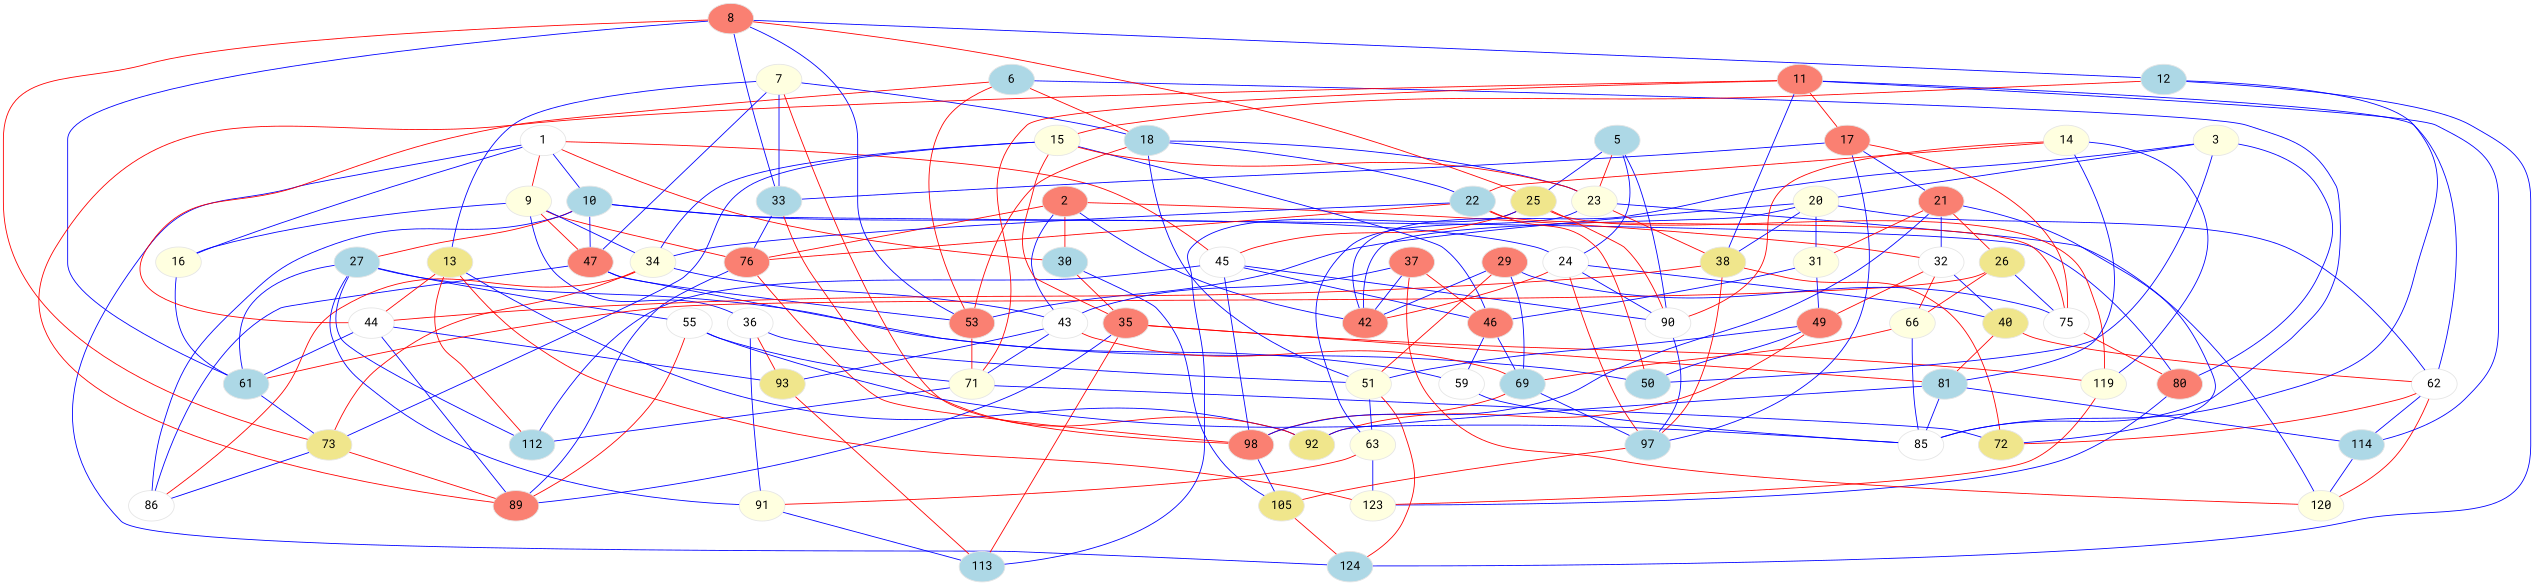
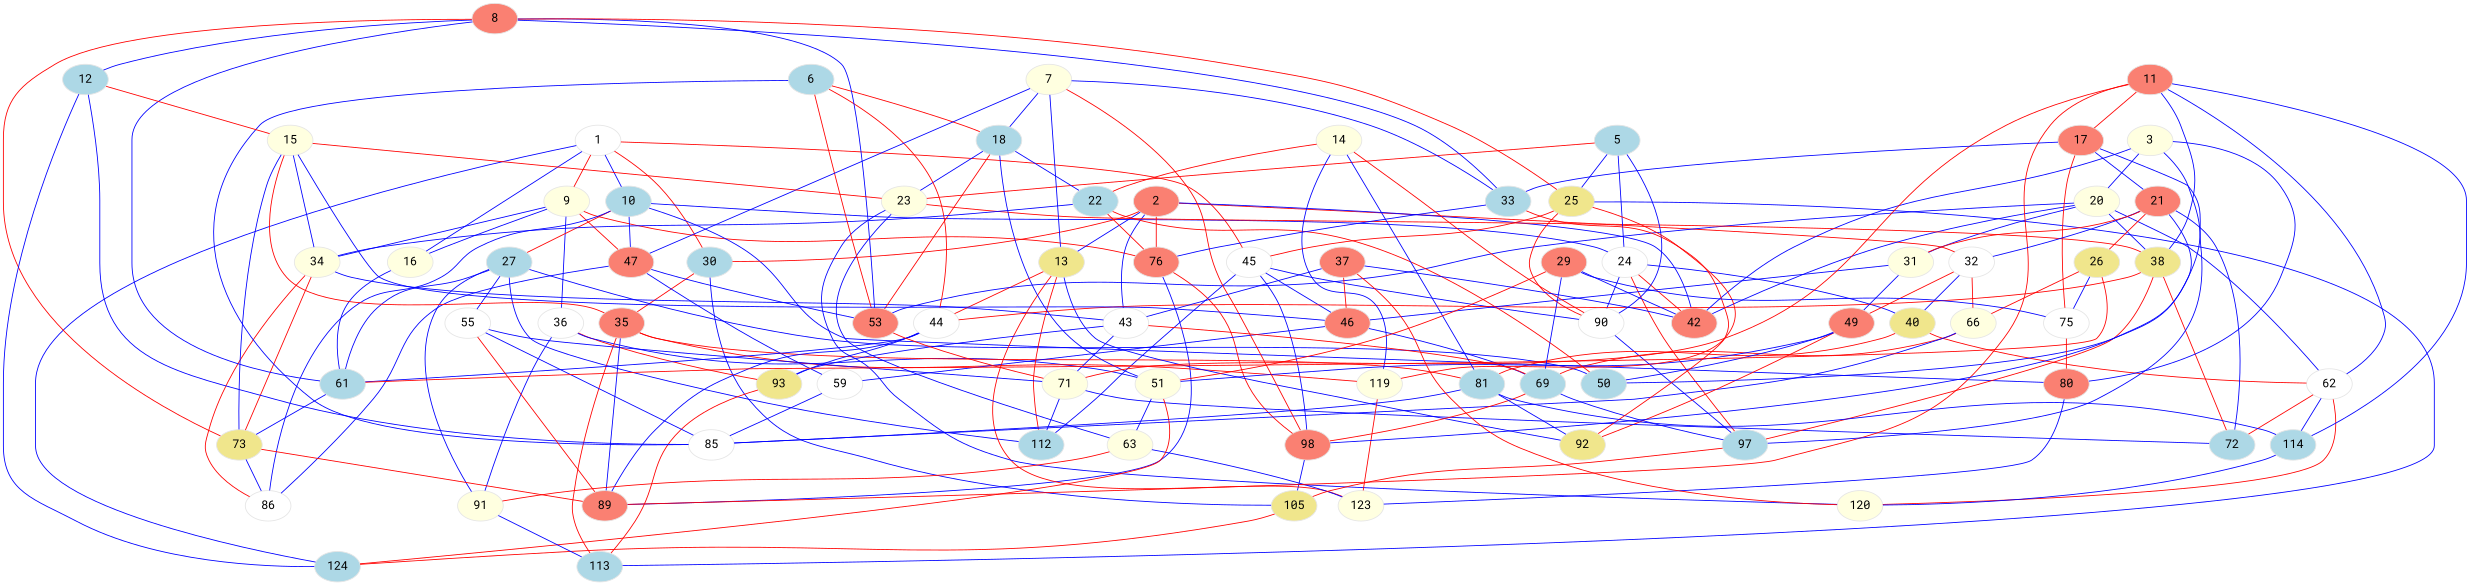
edge "22" -- "75": removed
edge "2" -- "13": added
node "72": fillcolor khaki -> lightblue
